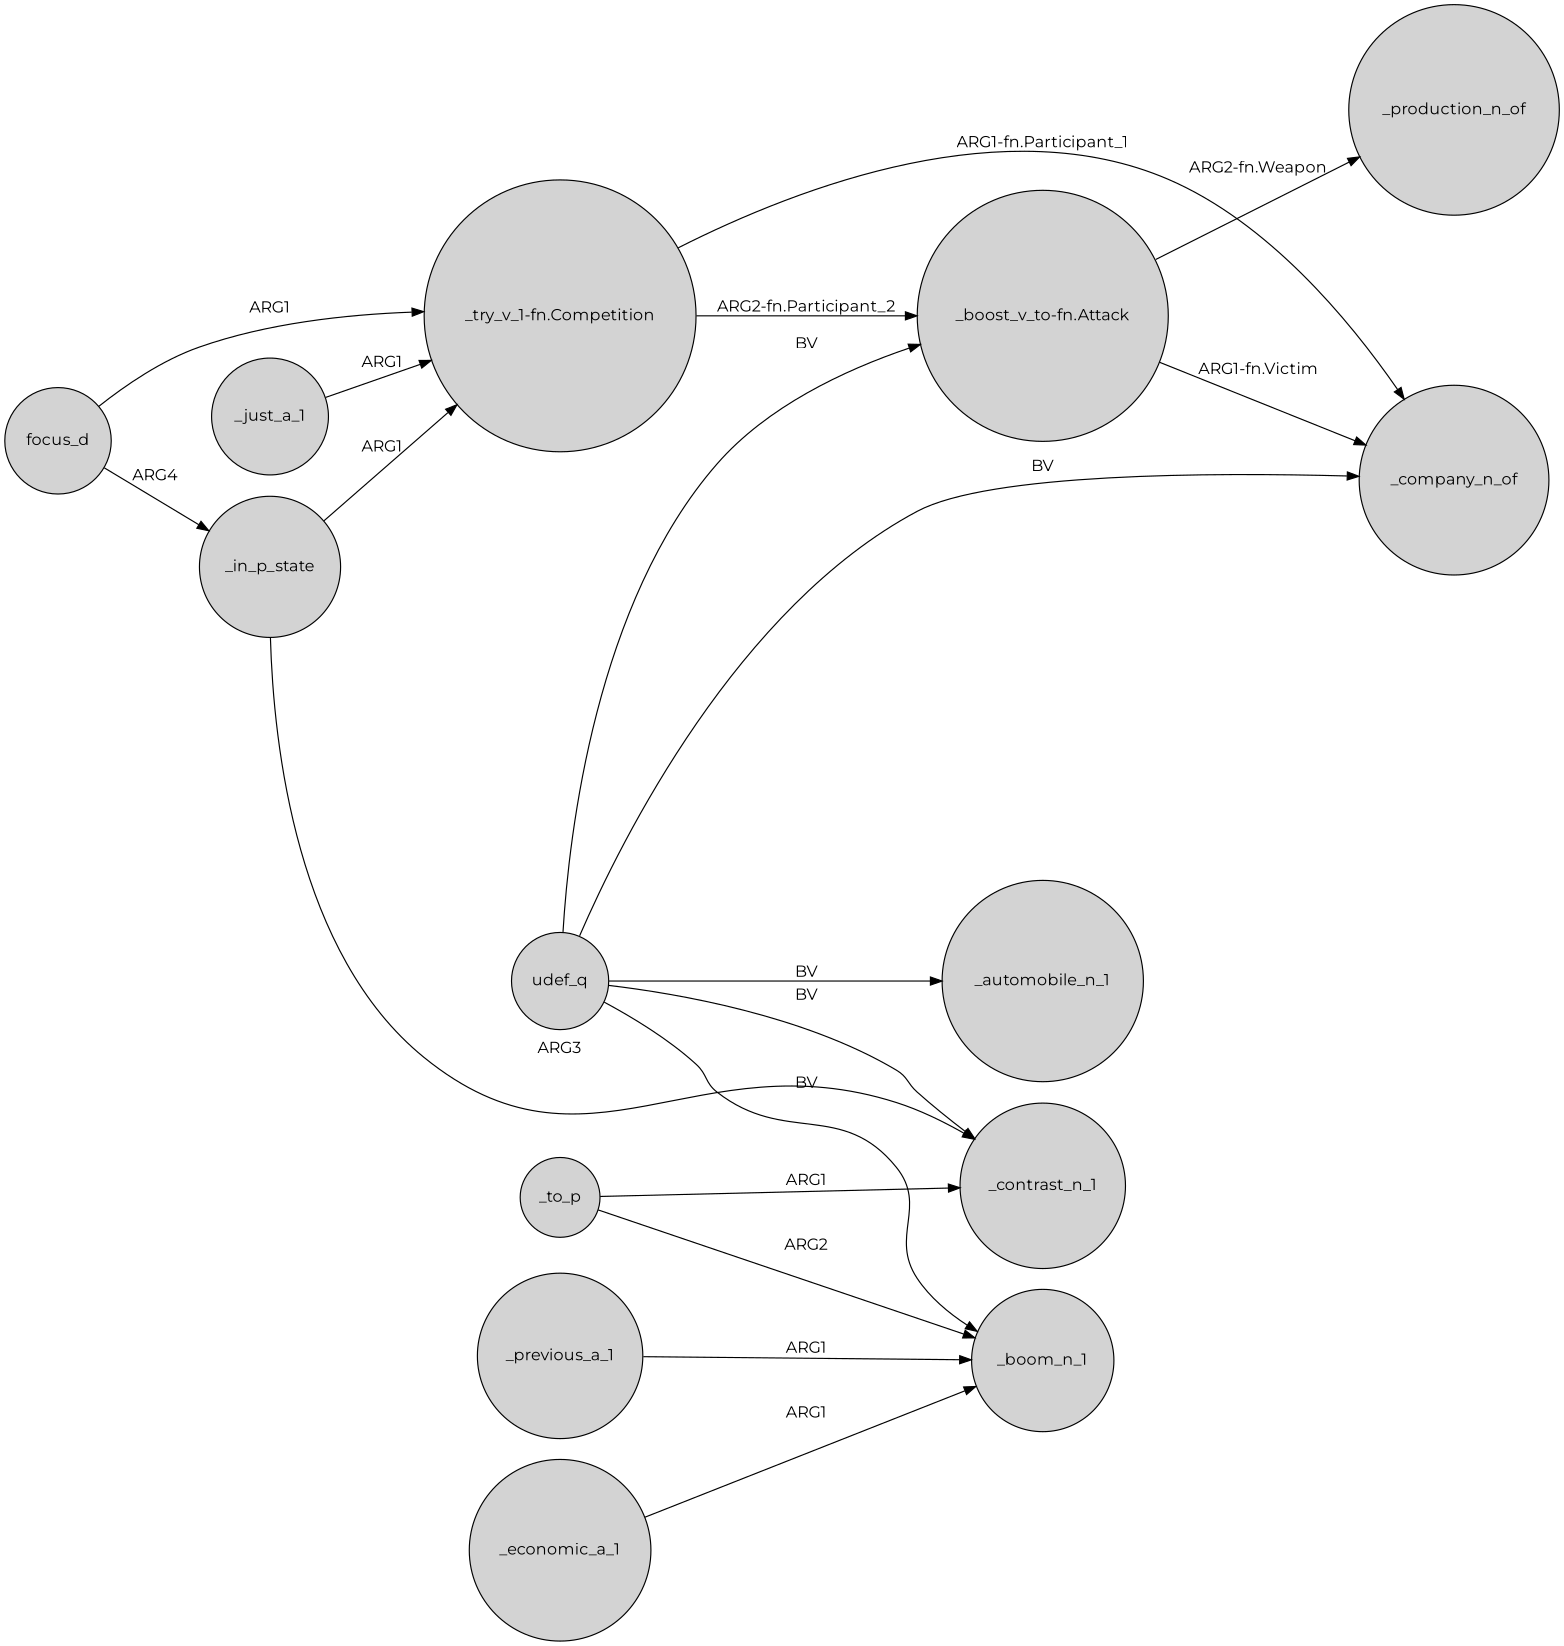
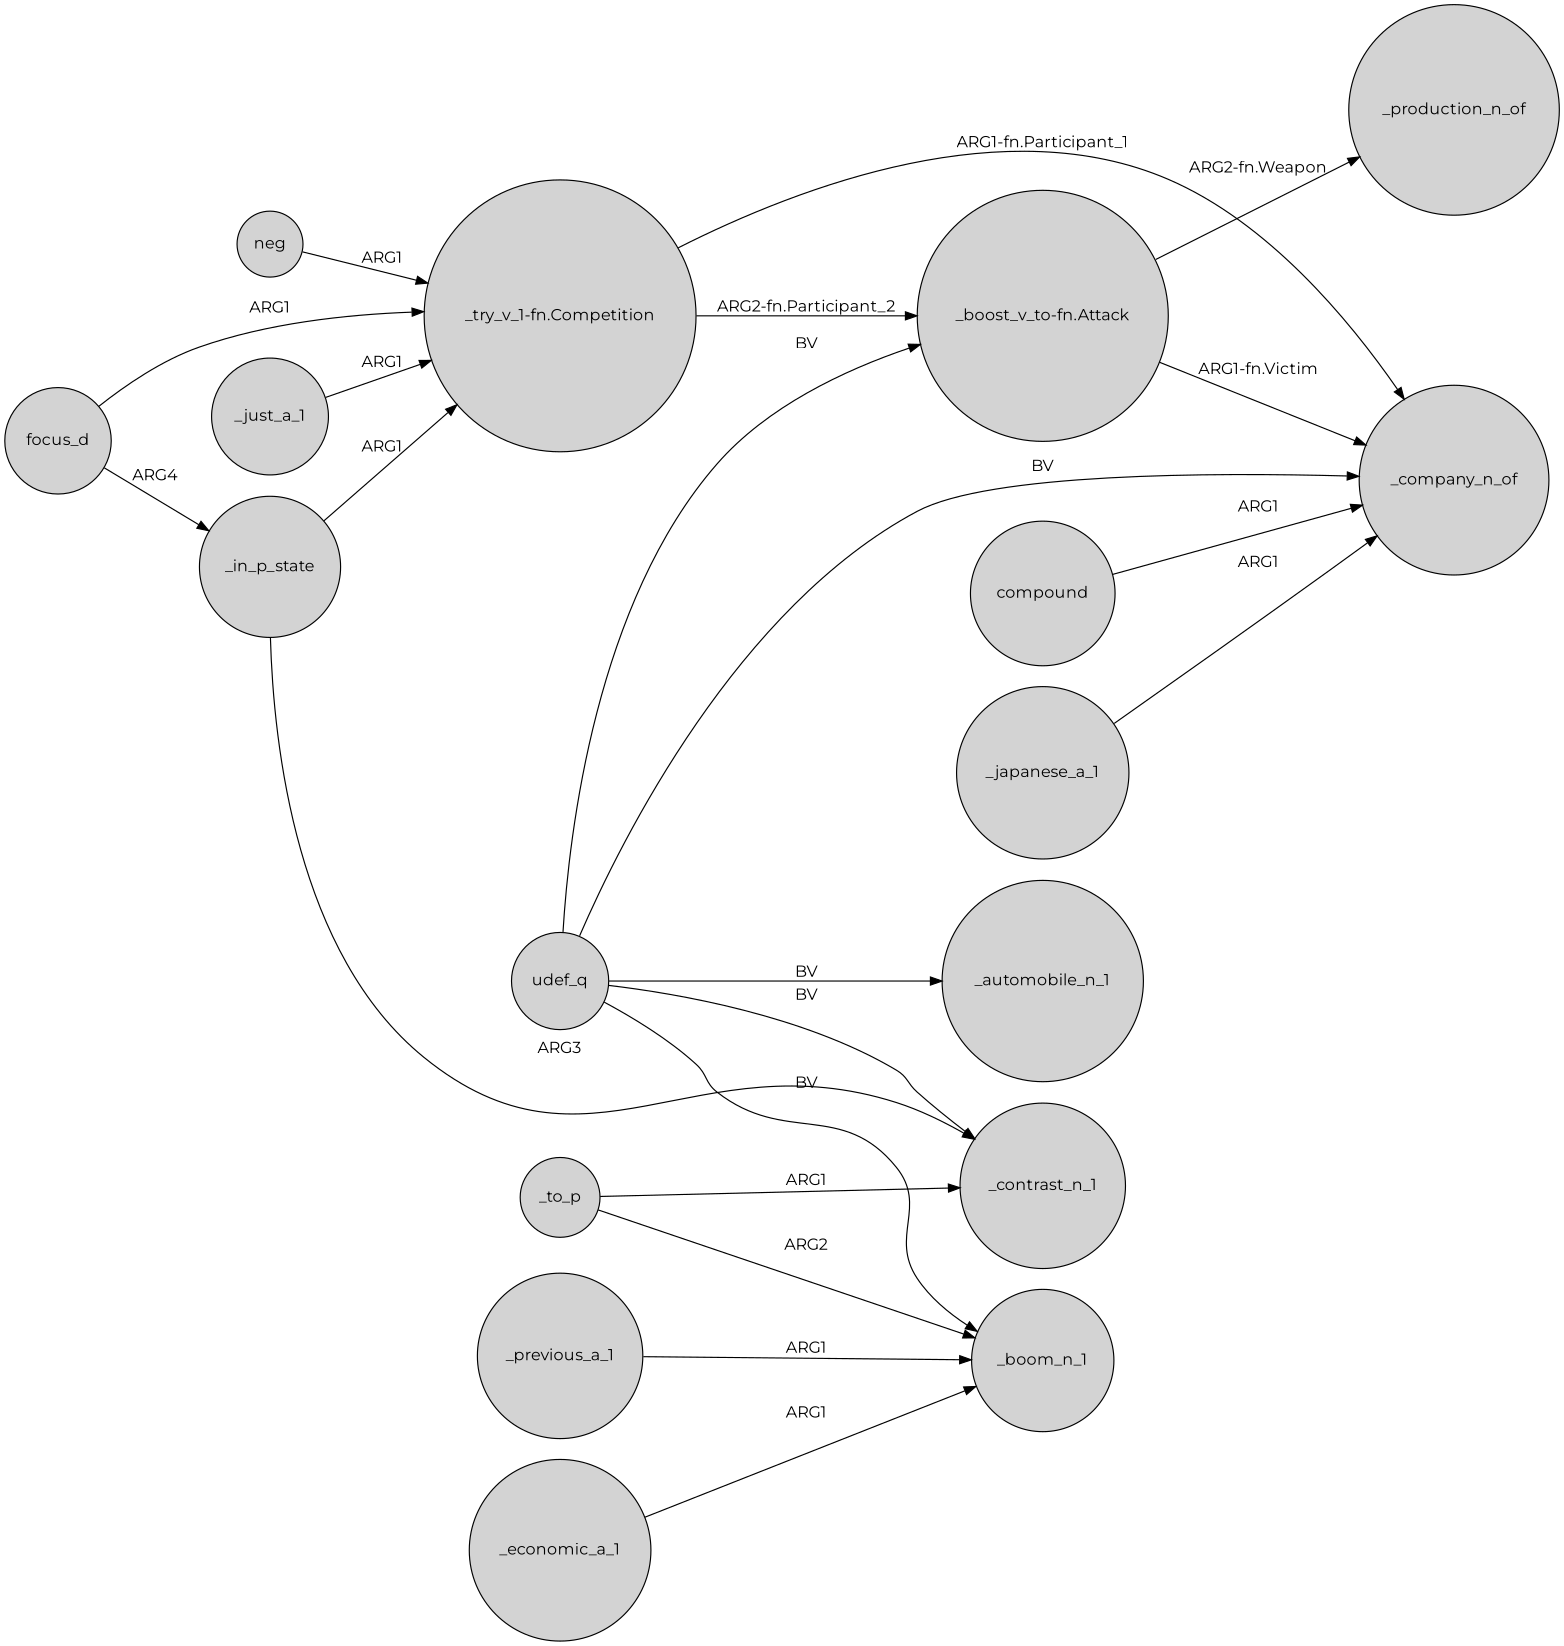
node "neg": added
node "compound": added
node "_japanese_a_1": added
